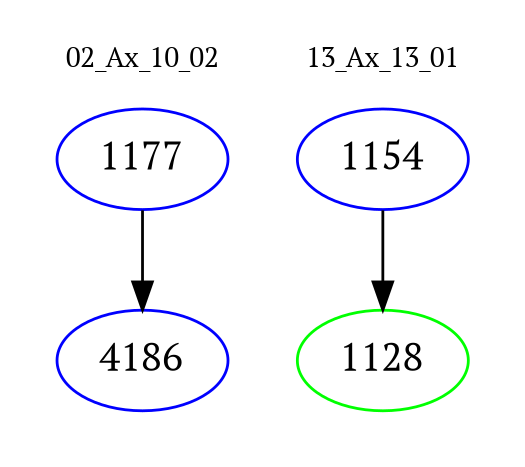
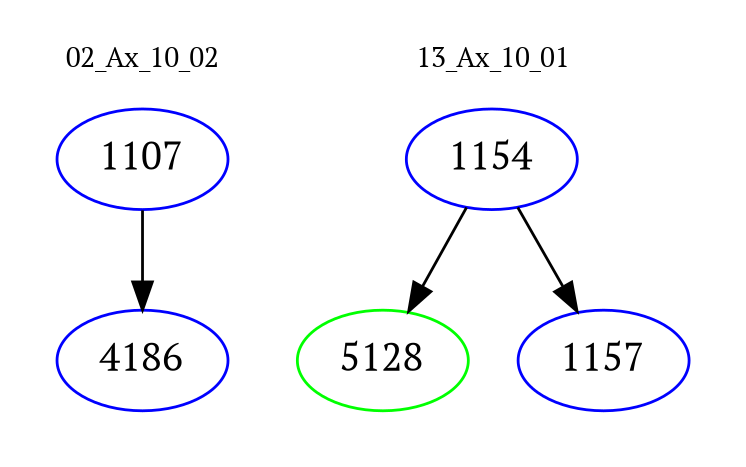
cluster "13_Ax_13_01": label "13_Ax_13_01" -> "13_Ax_10_01"
node "1177": label "1177" -> "1107"
node "1128": label "1128" -> "5128"
node "1157": added
